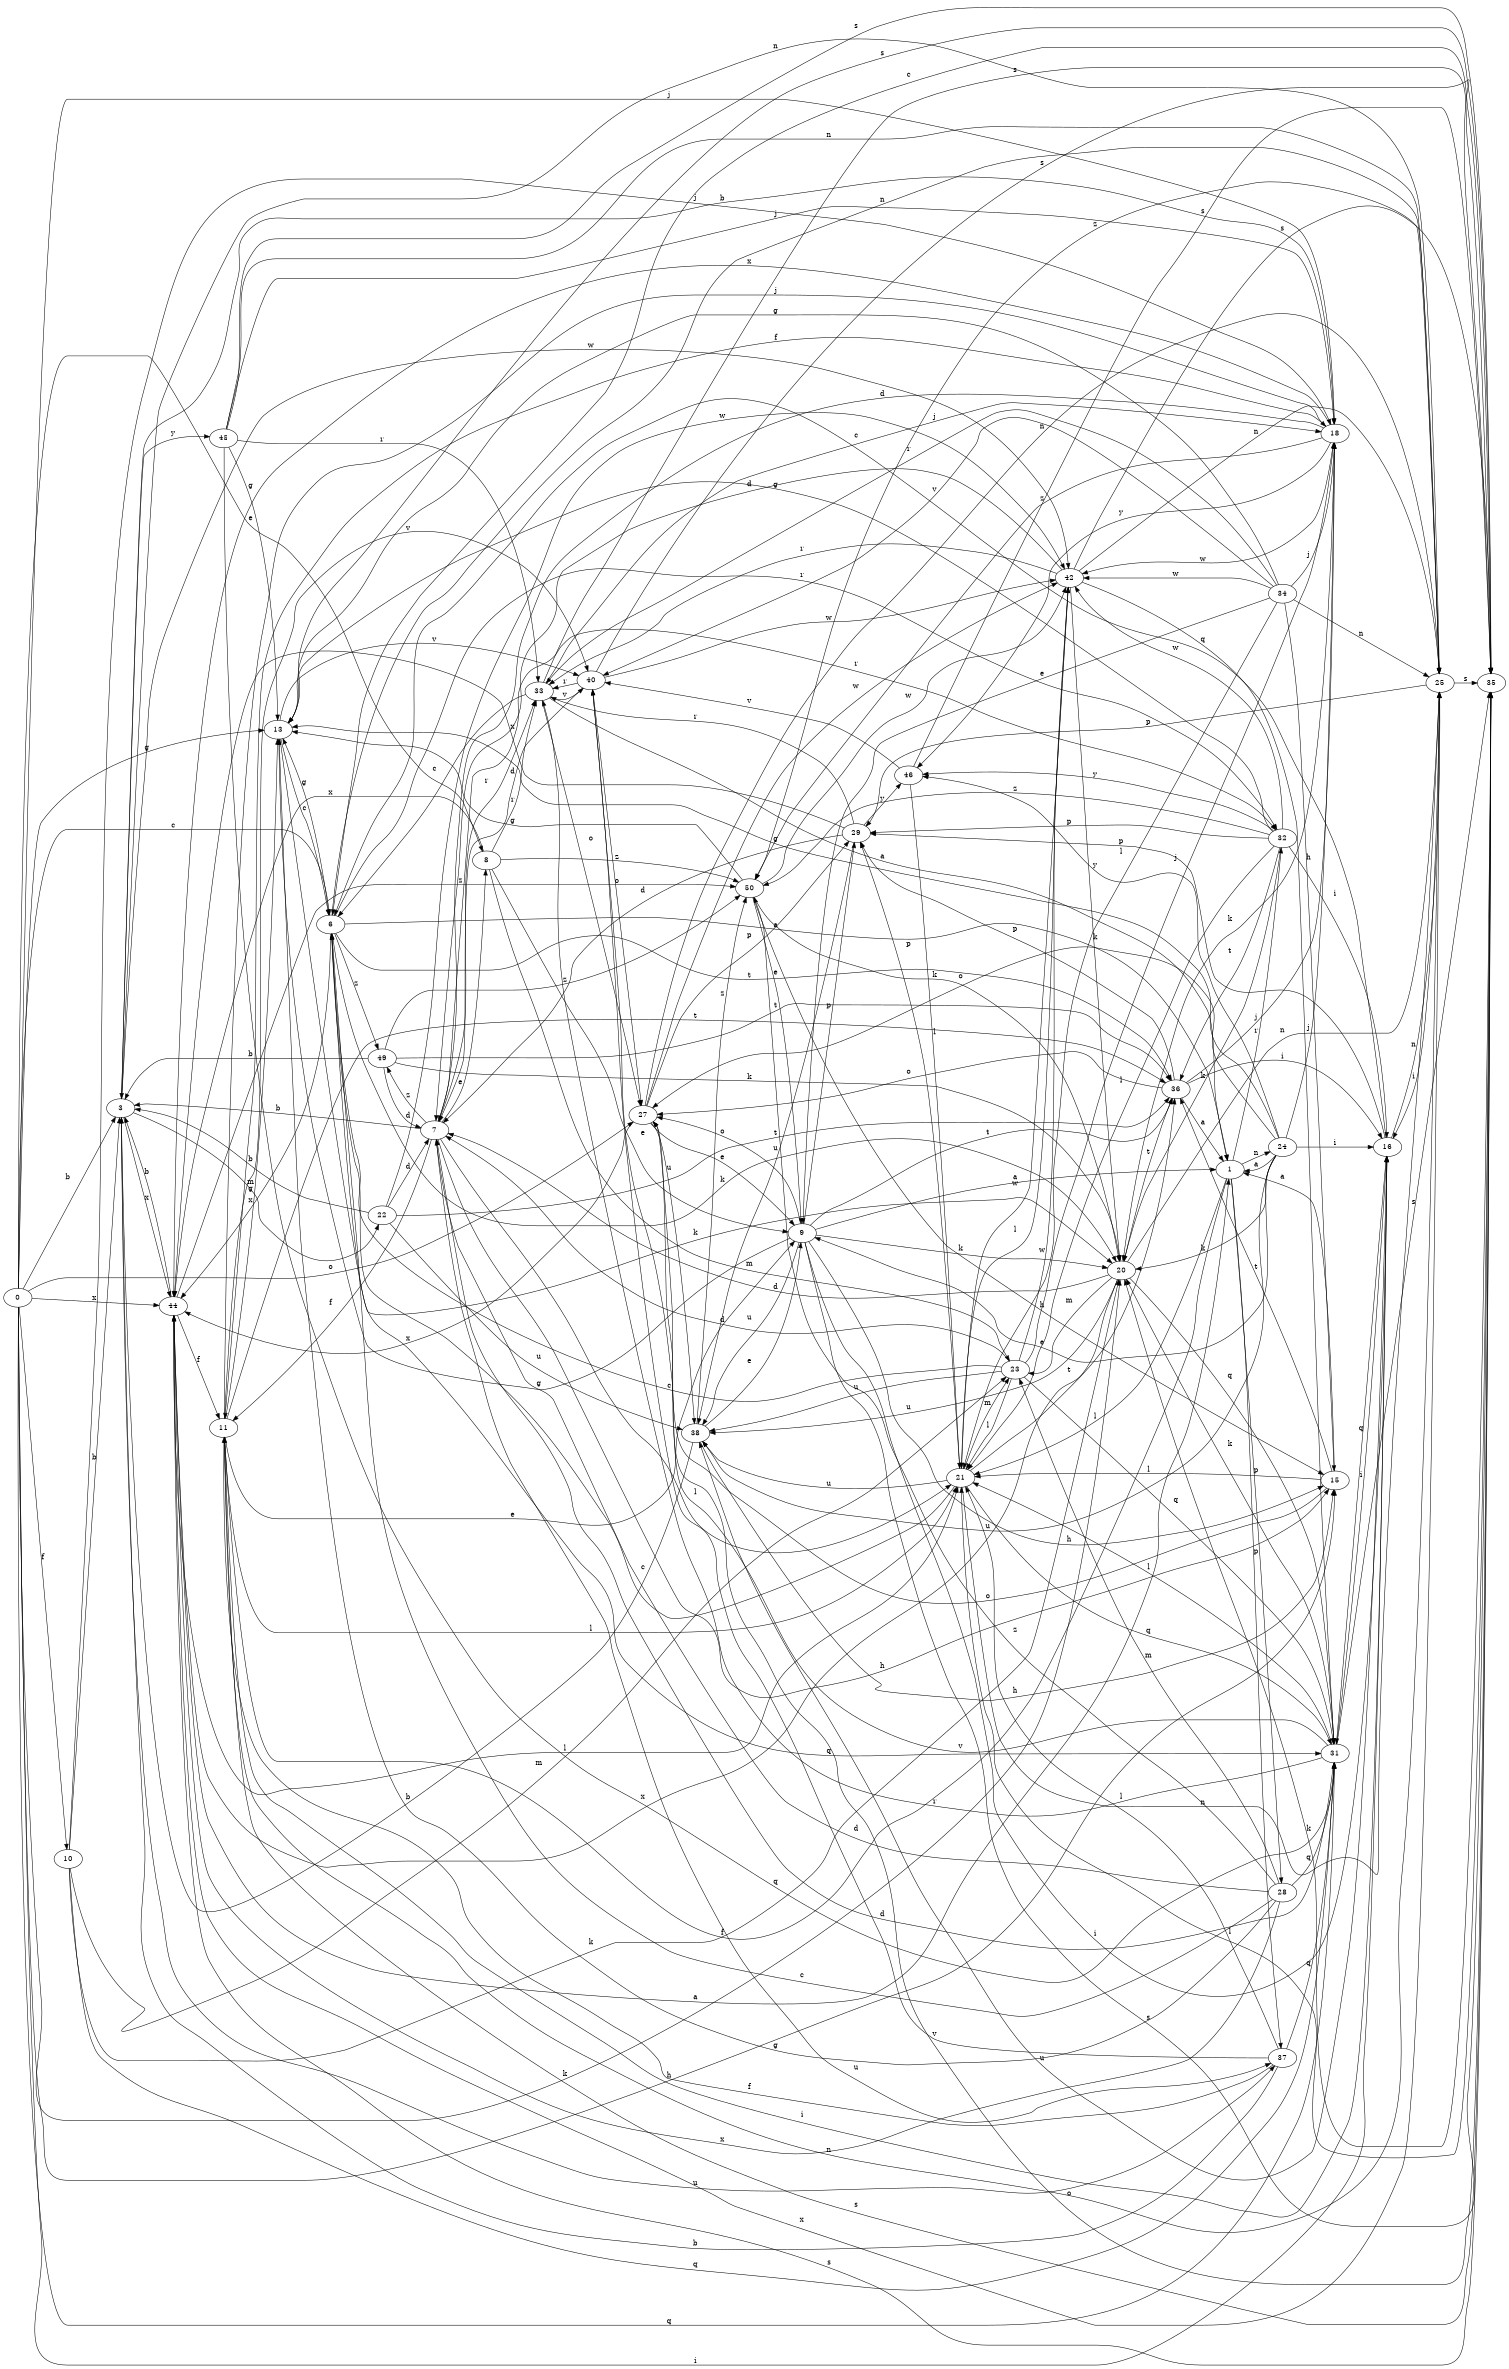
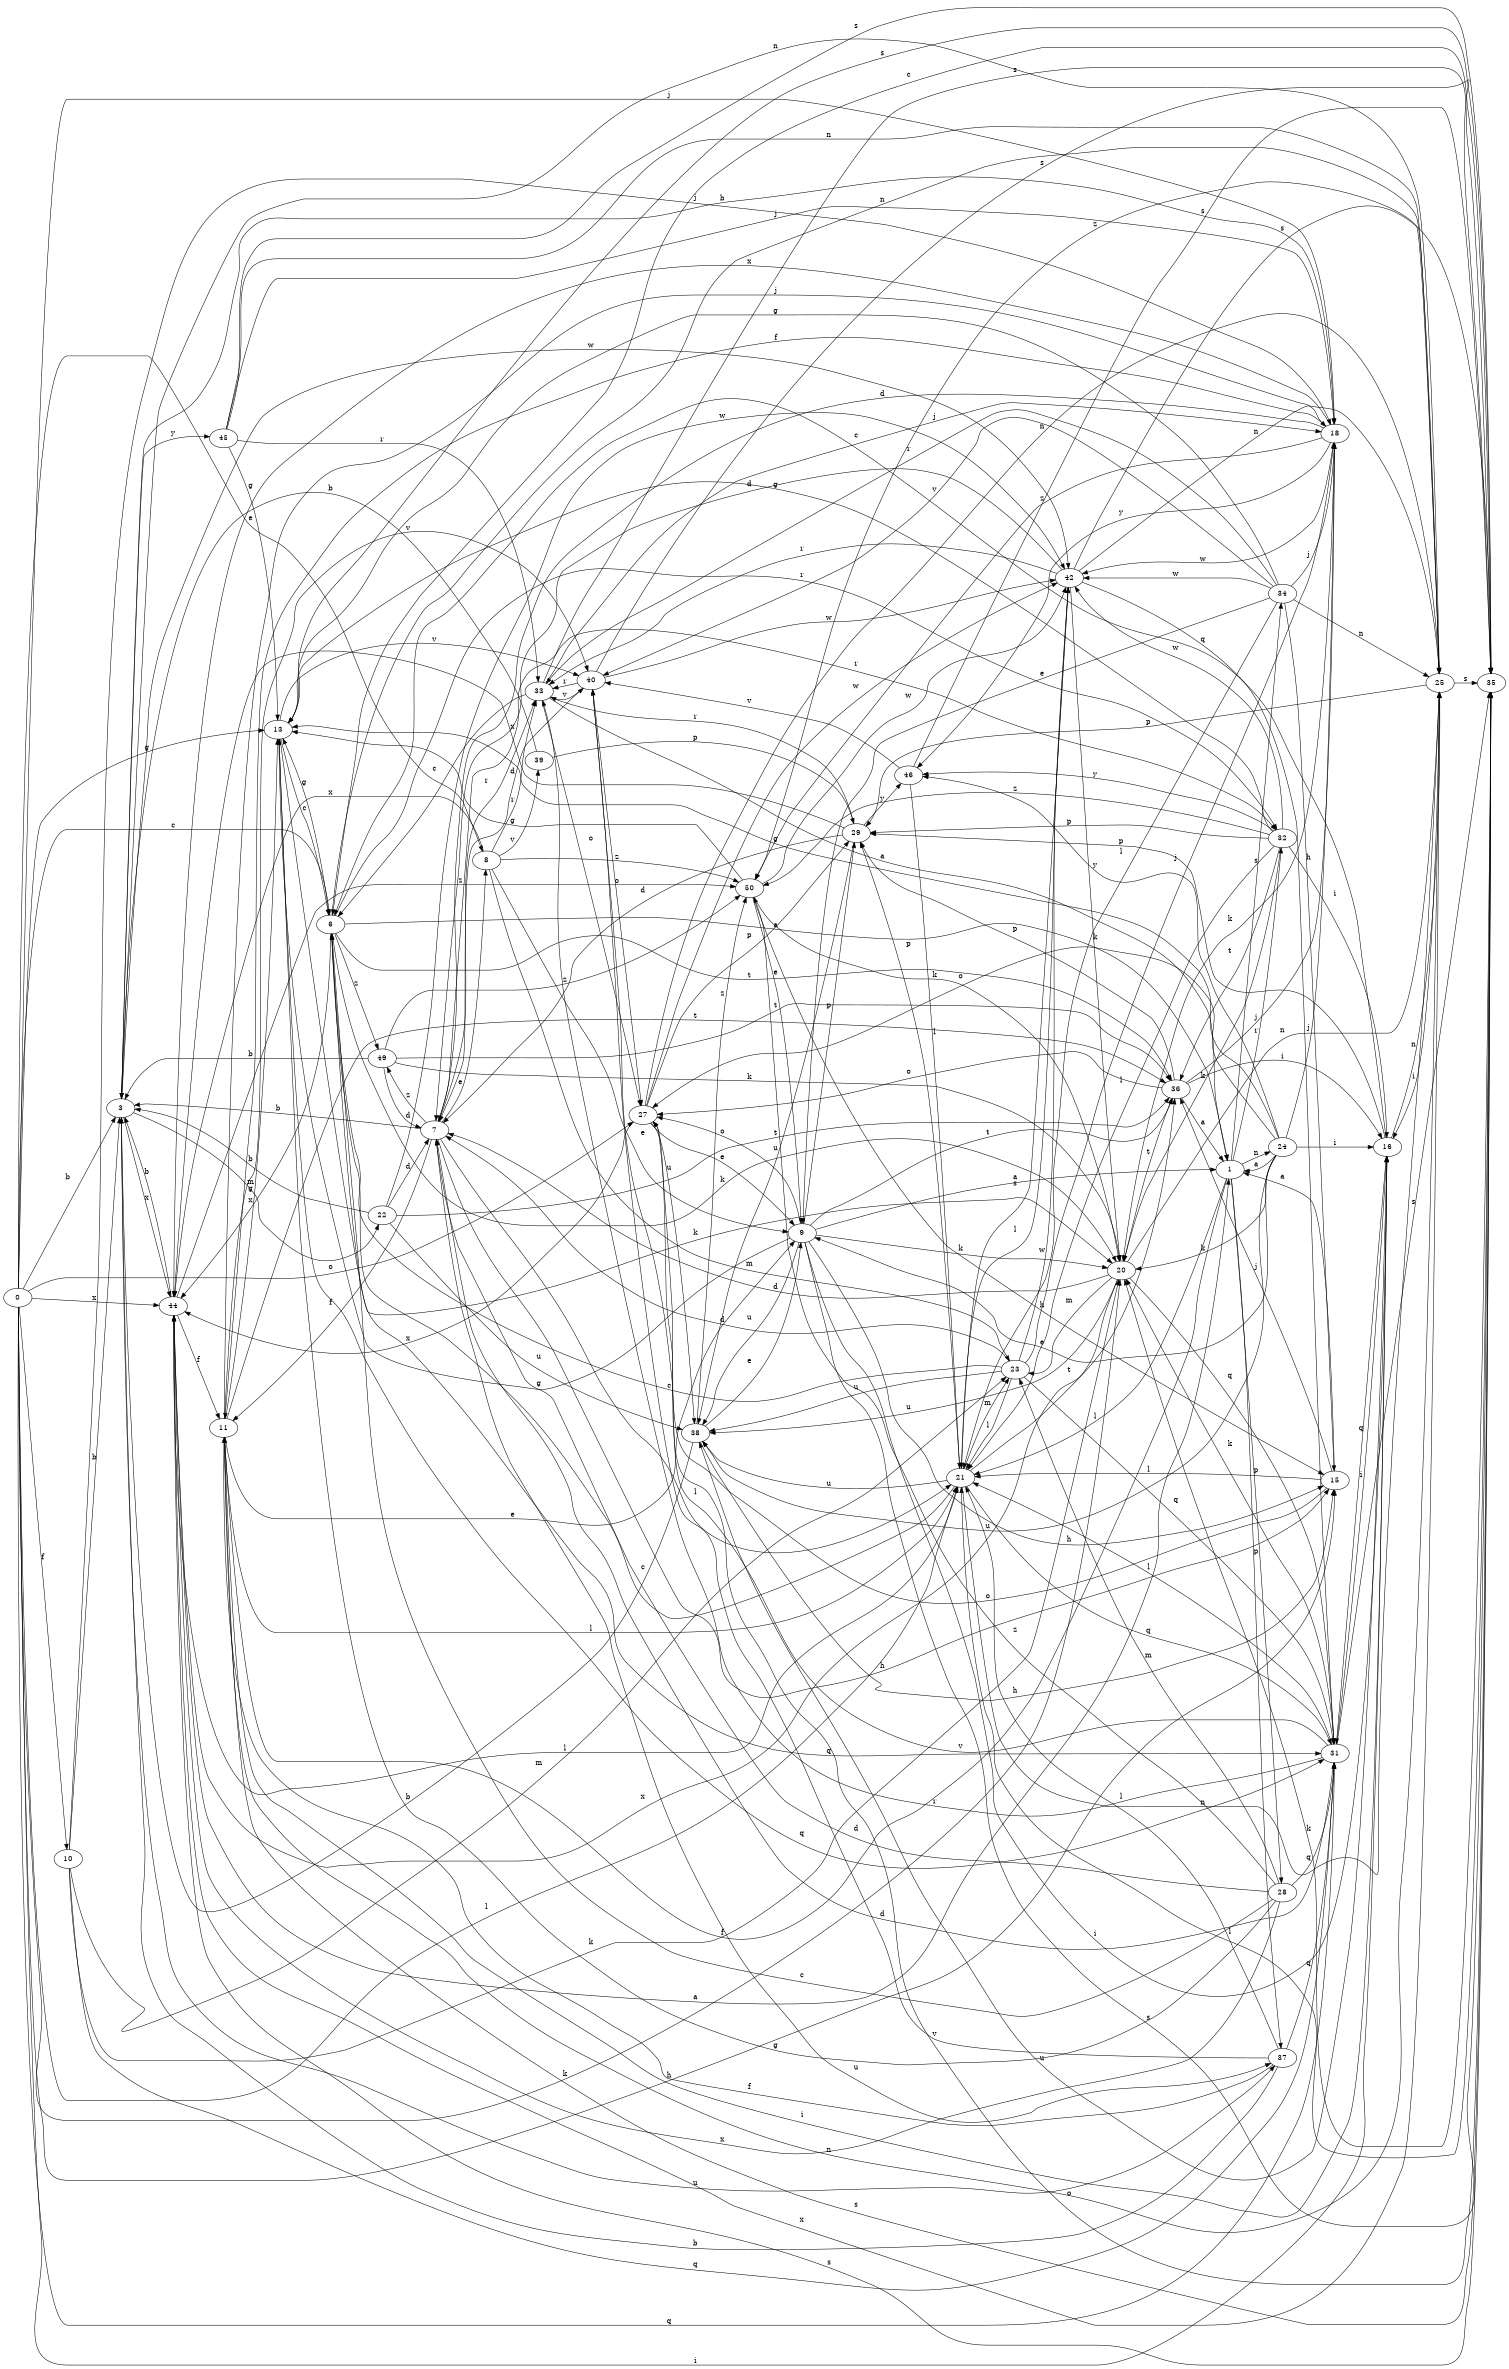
node "39": added
edge "1" -> "34": added, label "s"
edge "21" -> "42": label "w" -> "s"
edge "15" -> "36": label "t" -> "j"
edge "45" -> "31": now "13" -> "31"
edge "0" -> "21": added, label "l"
